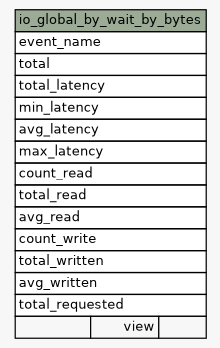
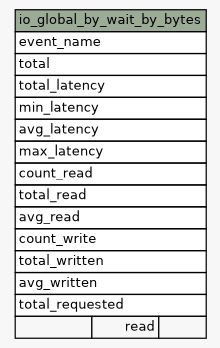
node "io_global_by_wait_by_bytes": text "view" -> "read"
